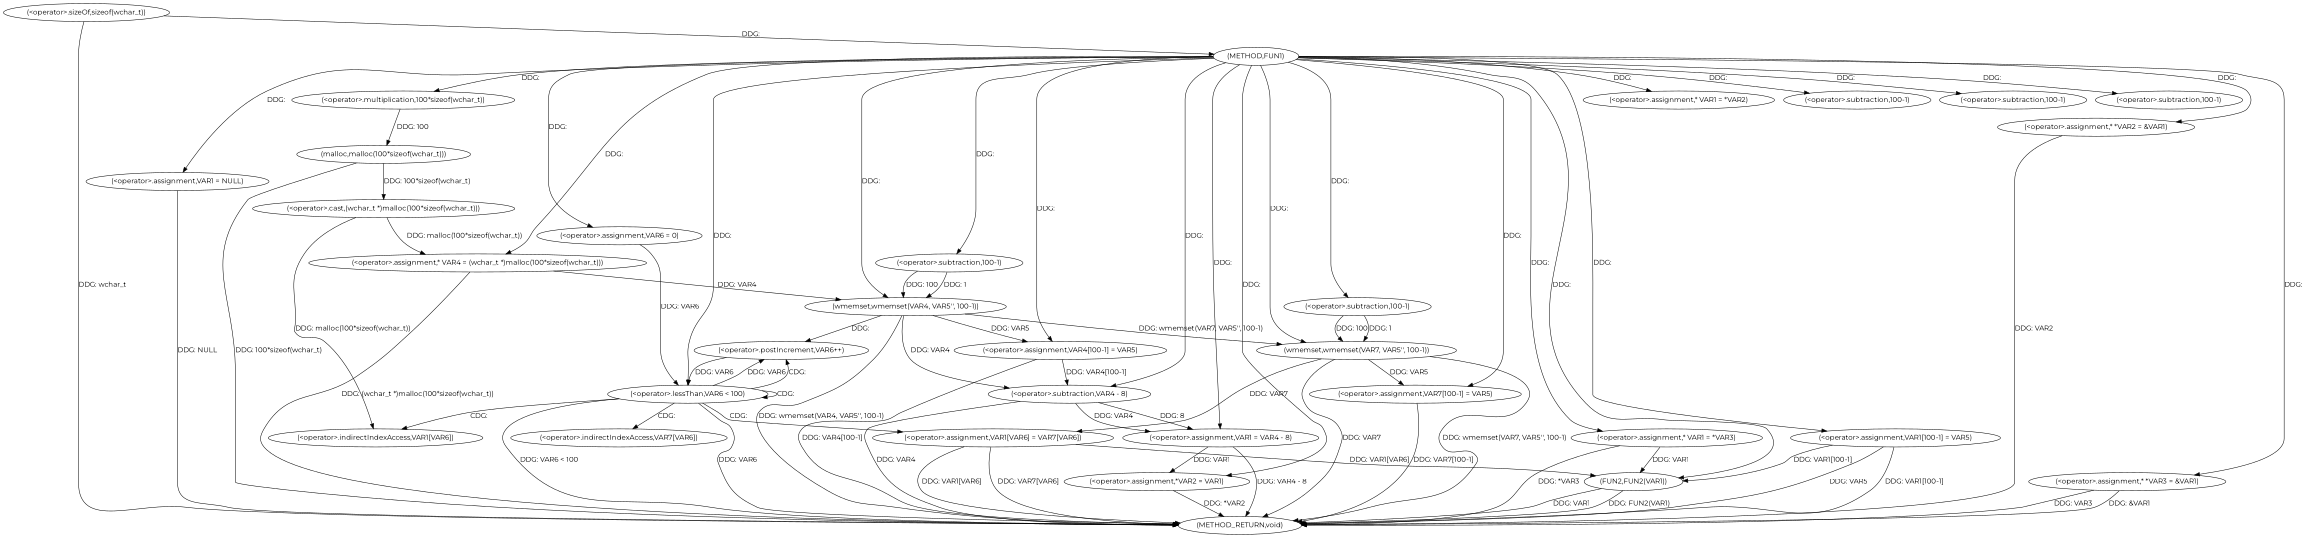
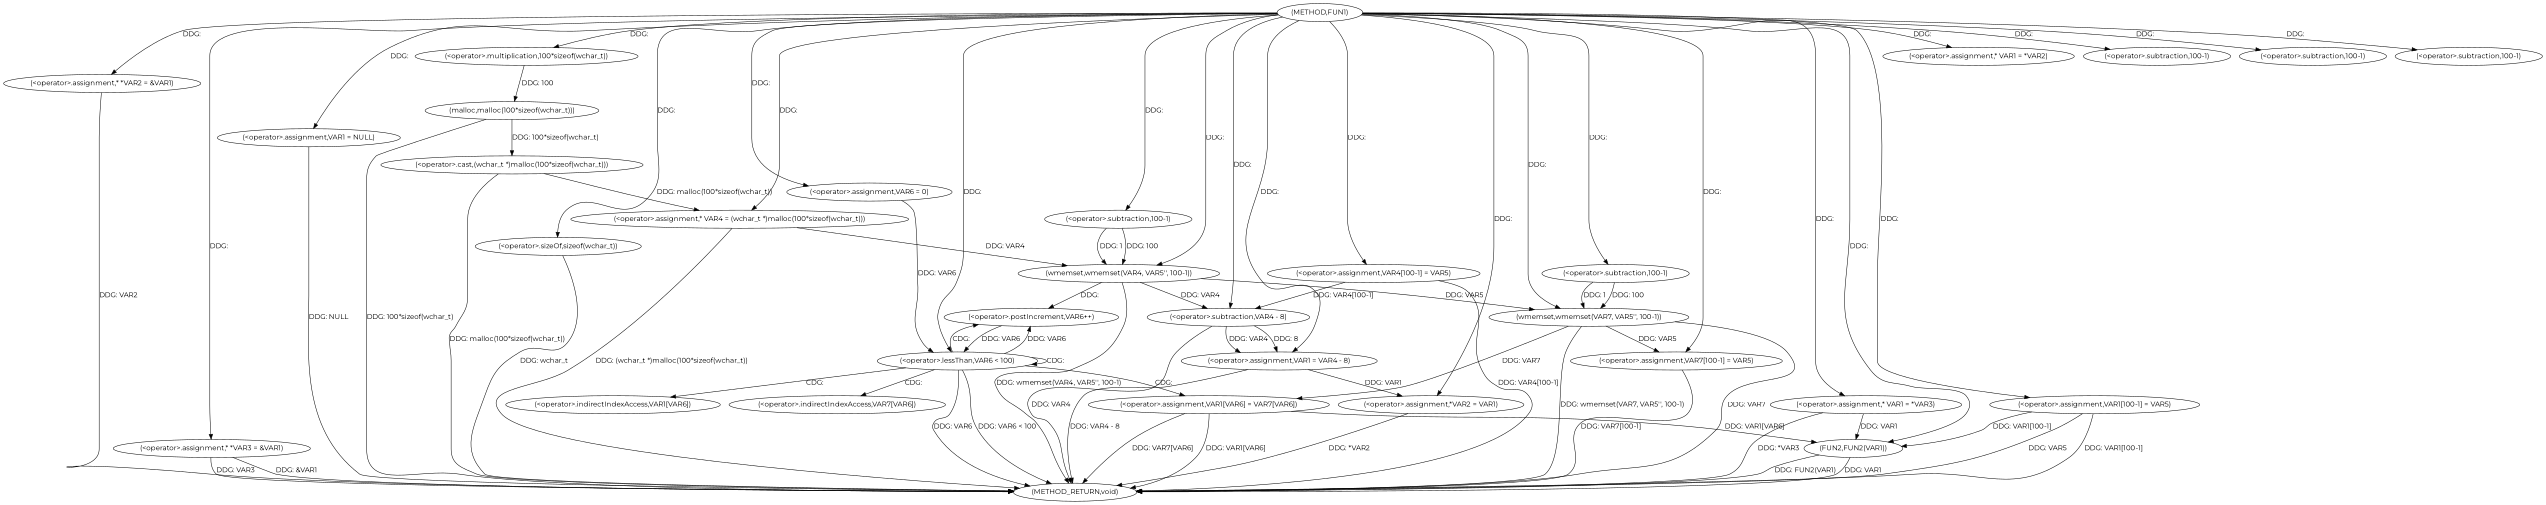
edge "(<operator>.sizeOf,sizeof(wchar_t))" -> "(METHOD,FUN1)": reversed
edge "(<operator>.cast,(wchar_t *)malloc(100*sizeof(wchar_t)))" -> "(<operator>.indirectIndexAccess,VAR1[VAR6])": now "(<operator>.cast,(wchar_t *)malloc(100*sizeof(wchar_t)))" -> "(METHOD_RETURN,void)"
edge "(wmemset,wmemset(VAR4, VAR5'', 100-1))" -> "(<operator>.assignment,VAR4[100-1] = VAR5)": removed, label "DDG: VAR5"
edge "(wmemset,wmemset(VAR4, VAR5'', 100-1))" -> "(wmemset,wmemset(VAR7, VAR5'', 100-1))": label "DDG: wmemset(VAR7, VAR5'', 100-1)" -> "DDG: VAR5"
